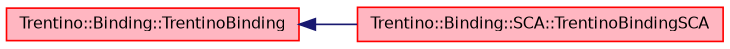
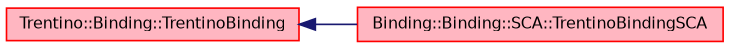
node "Trentino::Binding::SCA::TrentinoBindingSCA": label "Trentino::Binding::SCA::TrentinoBindingSCA" -> "Binding::Binding::SCA::TrentinoBindingSCA"
